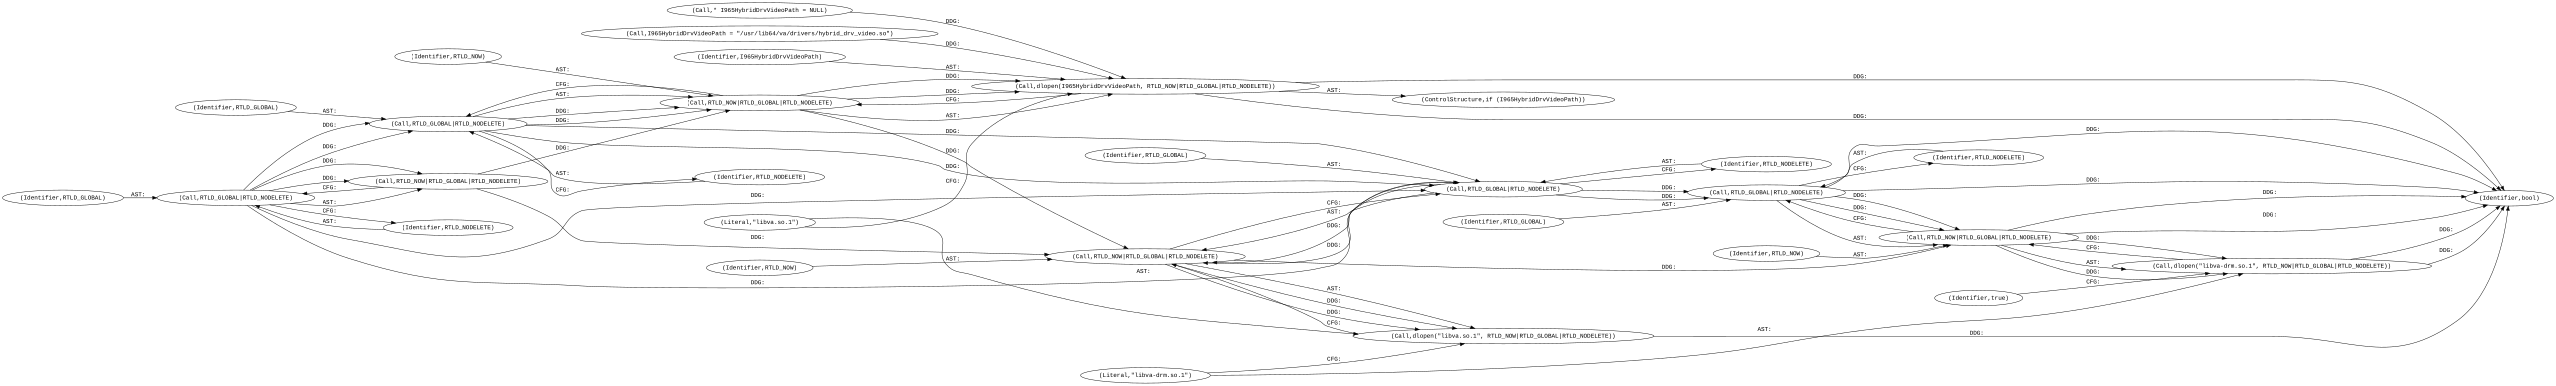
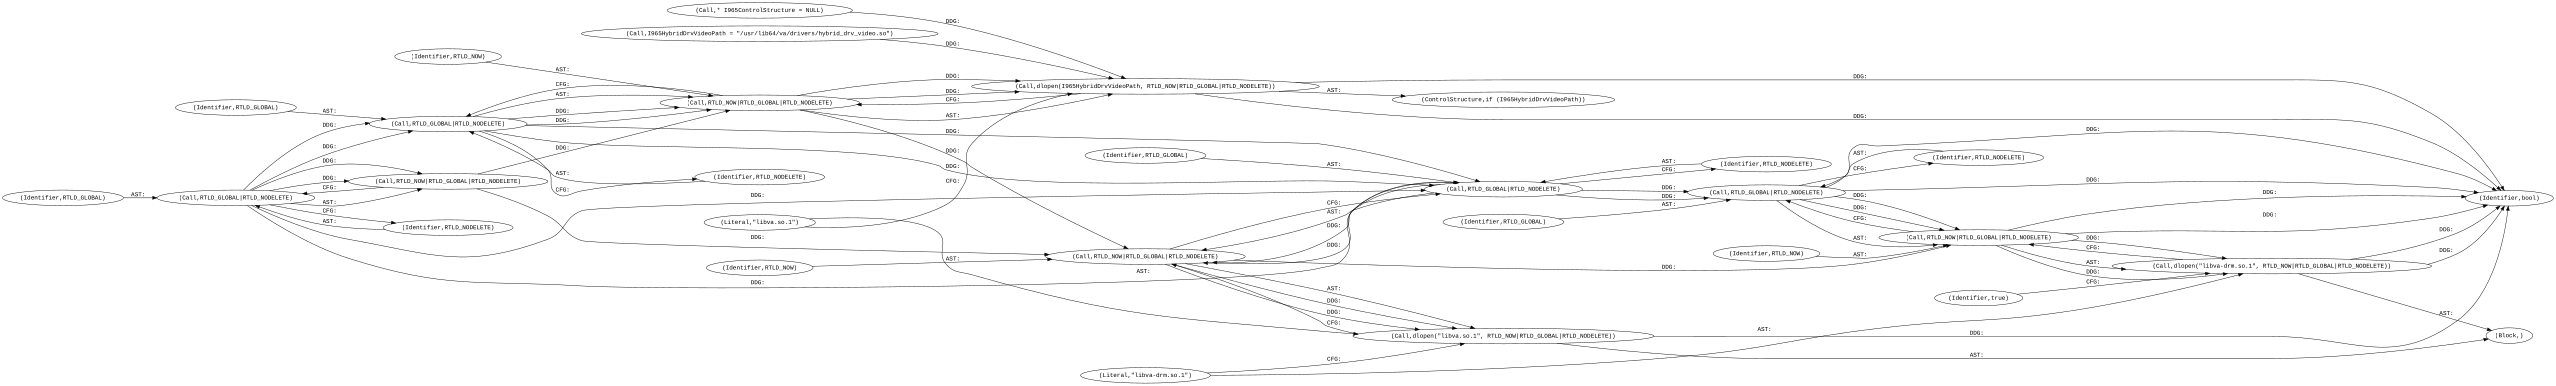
node "(Call,* I965HybridDrvVideoPath = NULL)": label "(Call,* I965HybridDrvVideoPath = NULL)" -> "(Call,* I965ControlStructure = NULL)"
node "(Identifier,I965HybridDrvVideoPath)": removed
node "(Block,)": added
